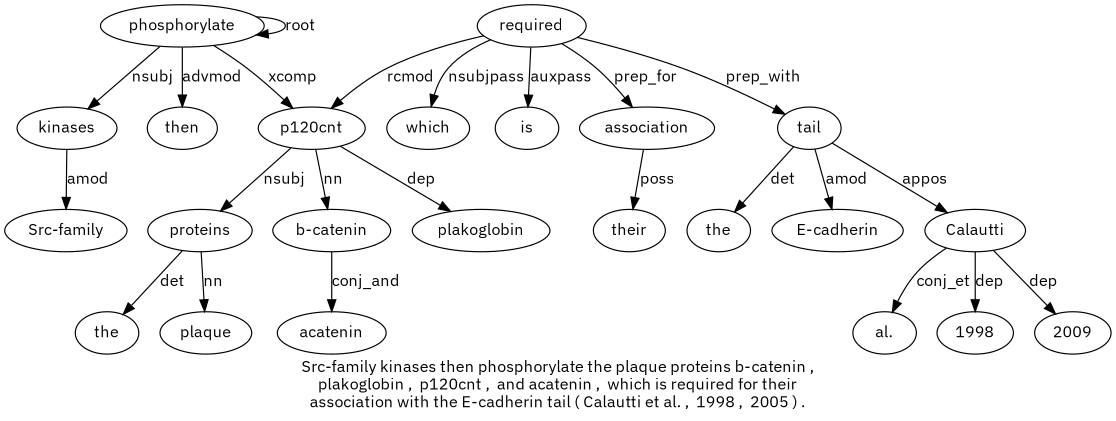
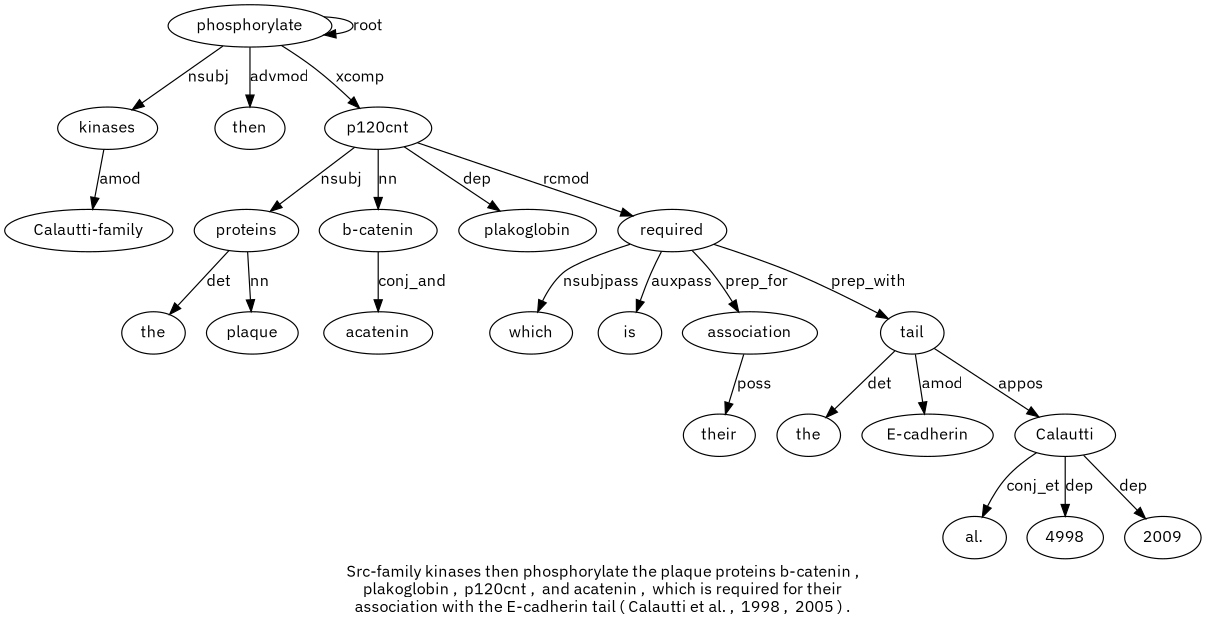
edge "required" -> "p120cnt": reversed
node "Src-family": label "Src-family" -> "Calautti-family"
node "1998": label "1998" -> "4998"
